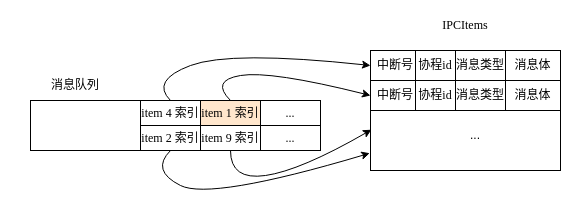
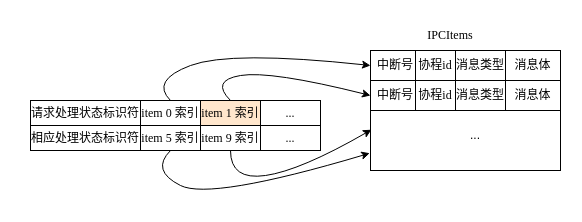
node "IPCItems": moved (466, 26) -> (451, 36)
node "消息队列": removed
node "请求处理状态标识符": added
node "item 4 索引": label "item 4 索引" -> "item 0 索引"
node "相应处理状态标识符": added
node "item 2 索引": label "item 2 索引" -> "item 5 索引"
